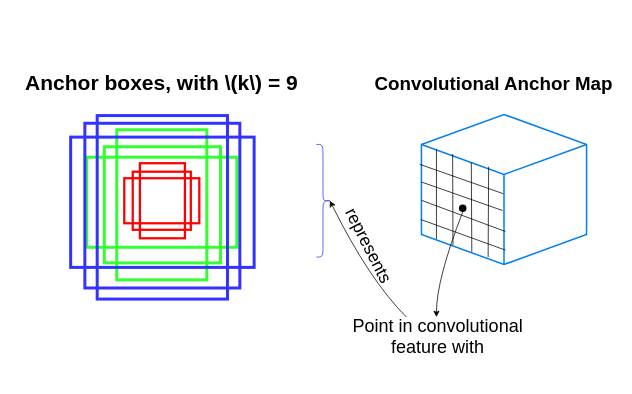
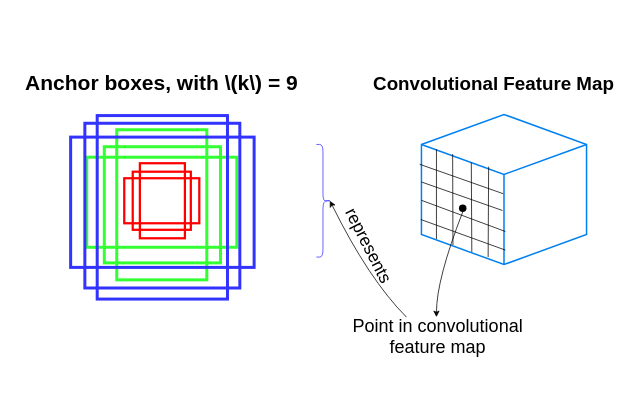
node "Convolutional Anchor Map": label "Convolutional Anchor Map" -> "Convolutional Feature Map"
node "Point in convolutional feature with": label "Point in convolutional feature with" -> "Point in convolutional feature map"
